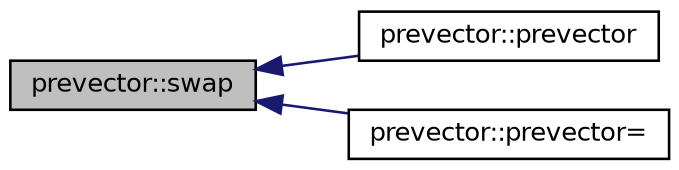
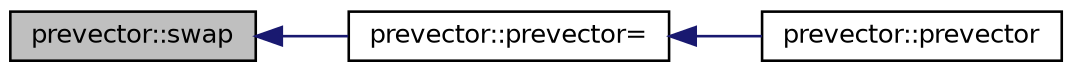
edge "prevector::prevector" -> "prevector::swap": now "prevector::prevector" -> "prevector::prevector="
